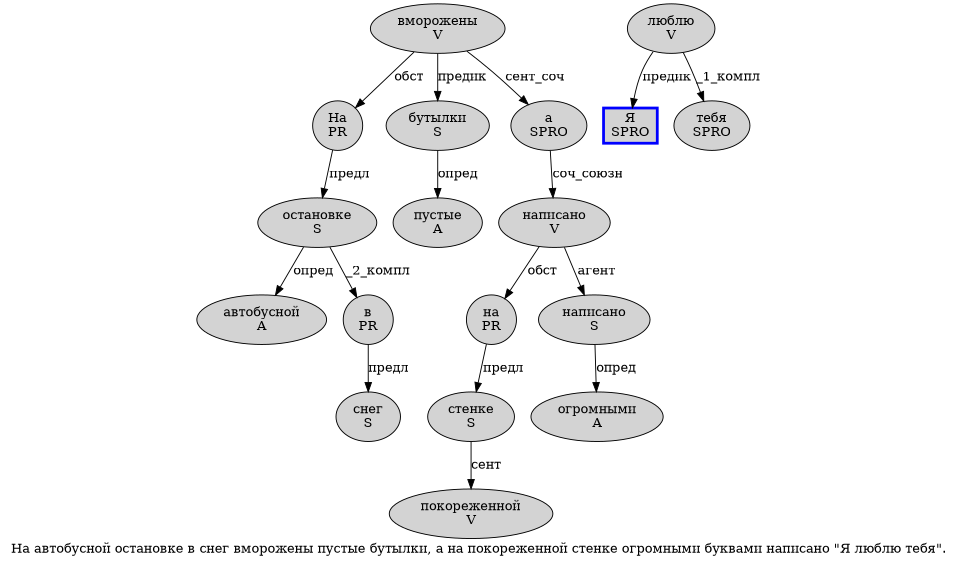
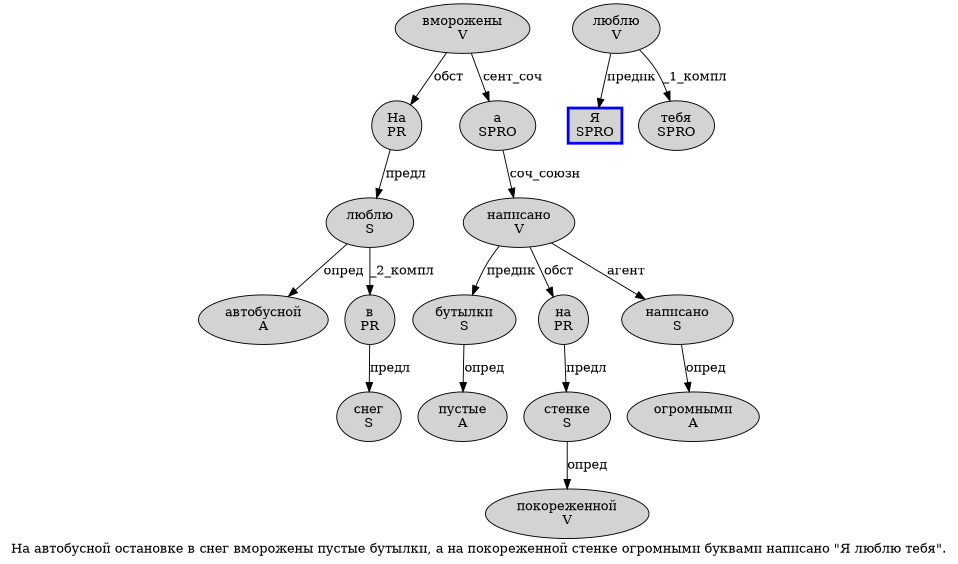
edge "вморожены V" -> "бутылки S": now "написано V" -> "бутылки S"
node "остановке S": label "остановке S" -> "люблю S"
edge "стенке S" -> "покореженной V": label "сент" -> "опред"
